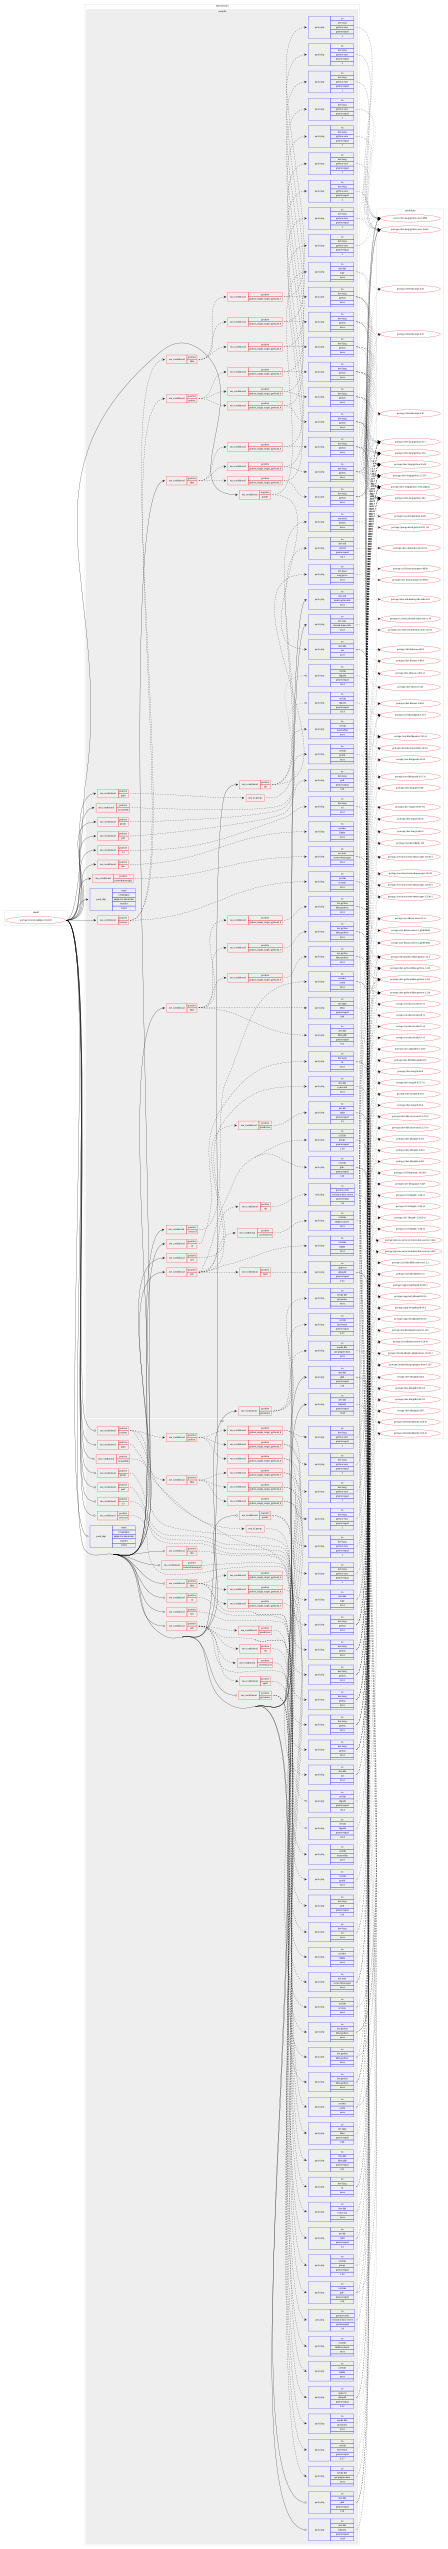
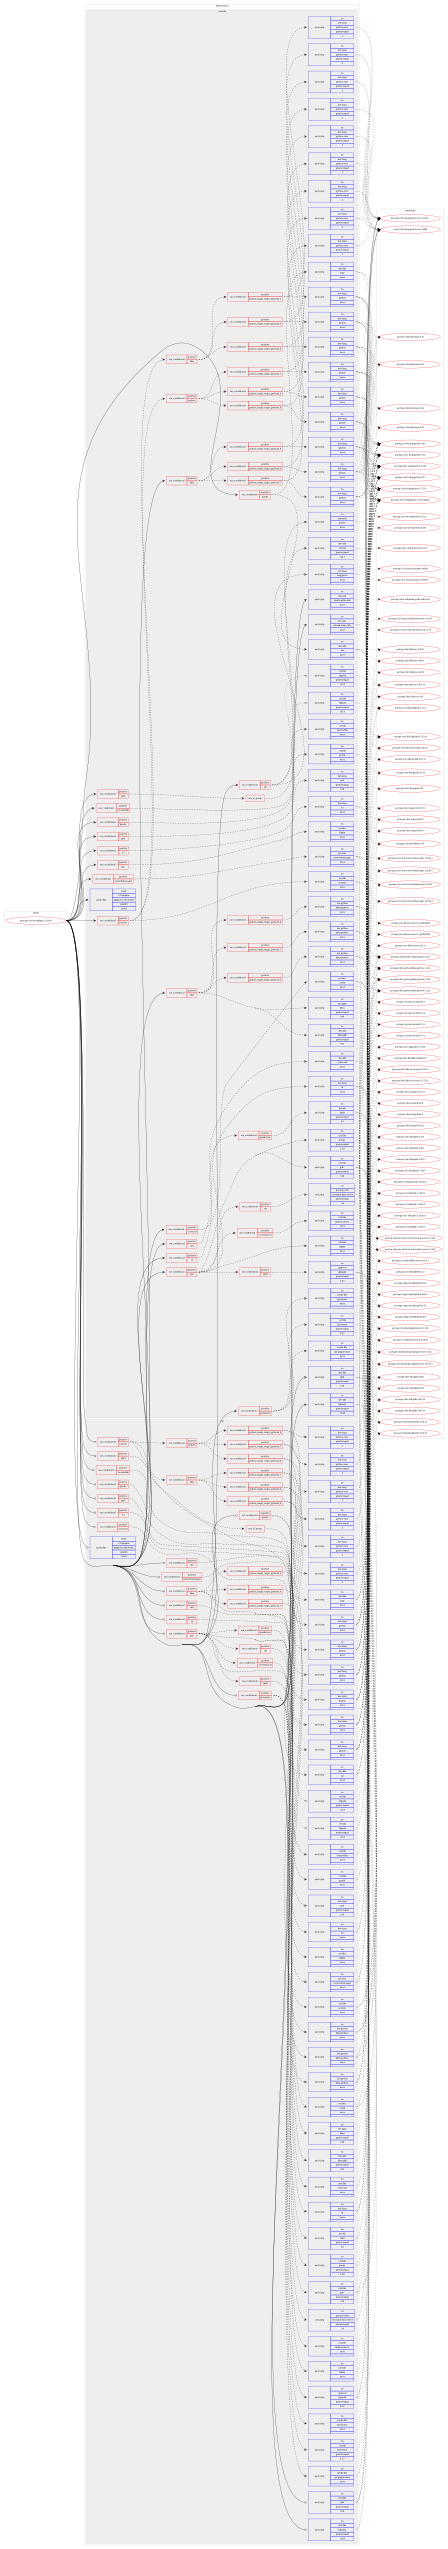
node "portage://dev-libs/nspr-4.22": added
node "portage://pango-devel/gettext-0.21_rc1": label "portage://pango-devel/gettext-0.21_rc1" -> "portage://sys-devel/gettext-0.21_rc1"
